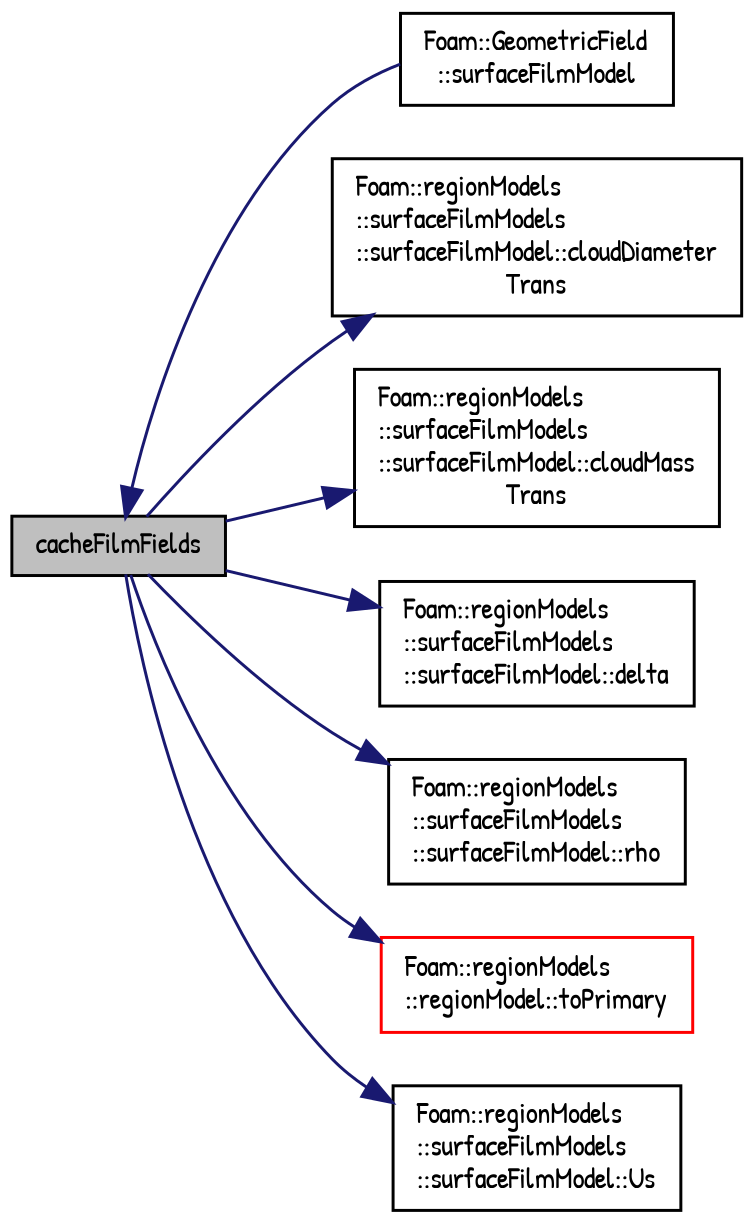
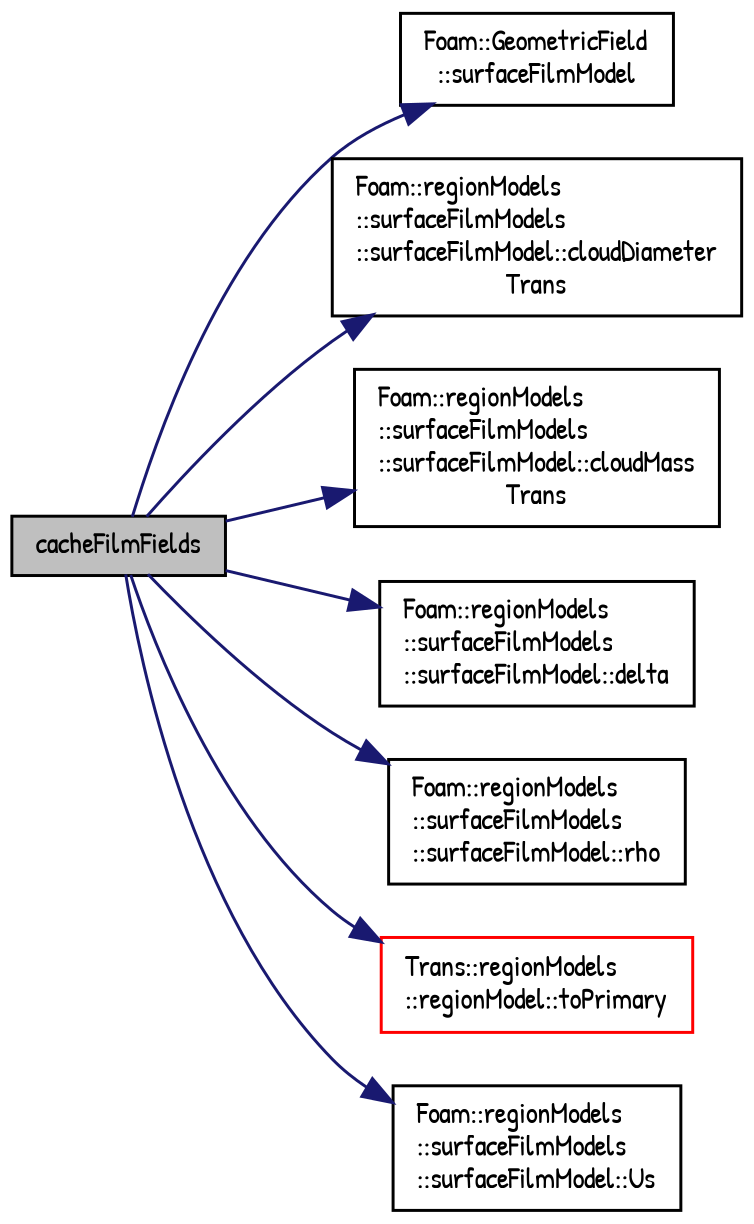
edge "Foam::GeometricField ::surfaceFilmModel" -> "cacheFilmFields": reversed
node "Foam::regionModels ::regionModel::toPrimary": label "Foam::regionModels ::regionModel::toPrimary" -> "Trans::regionModels ::regionModel::toPrimary"
